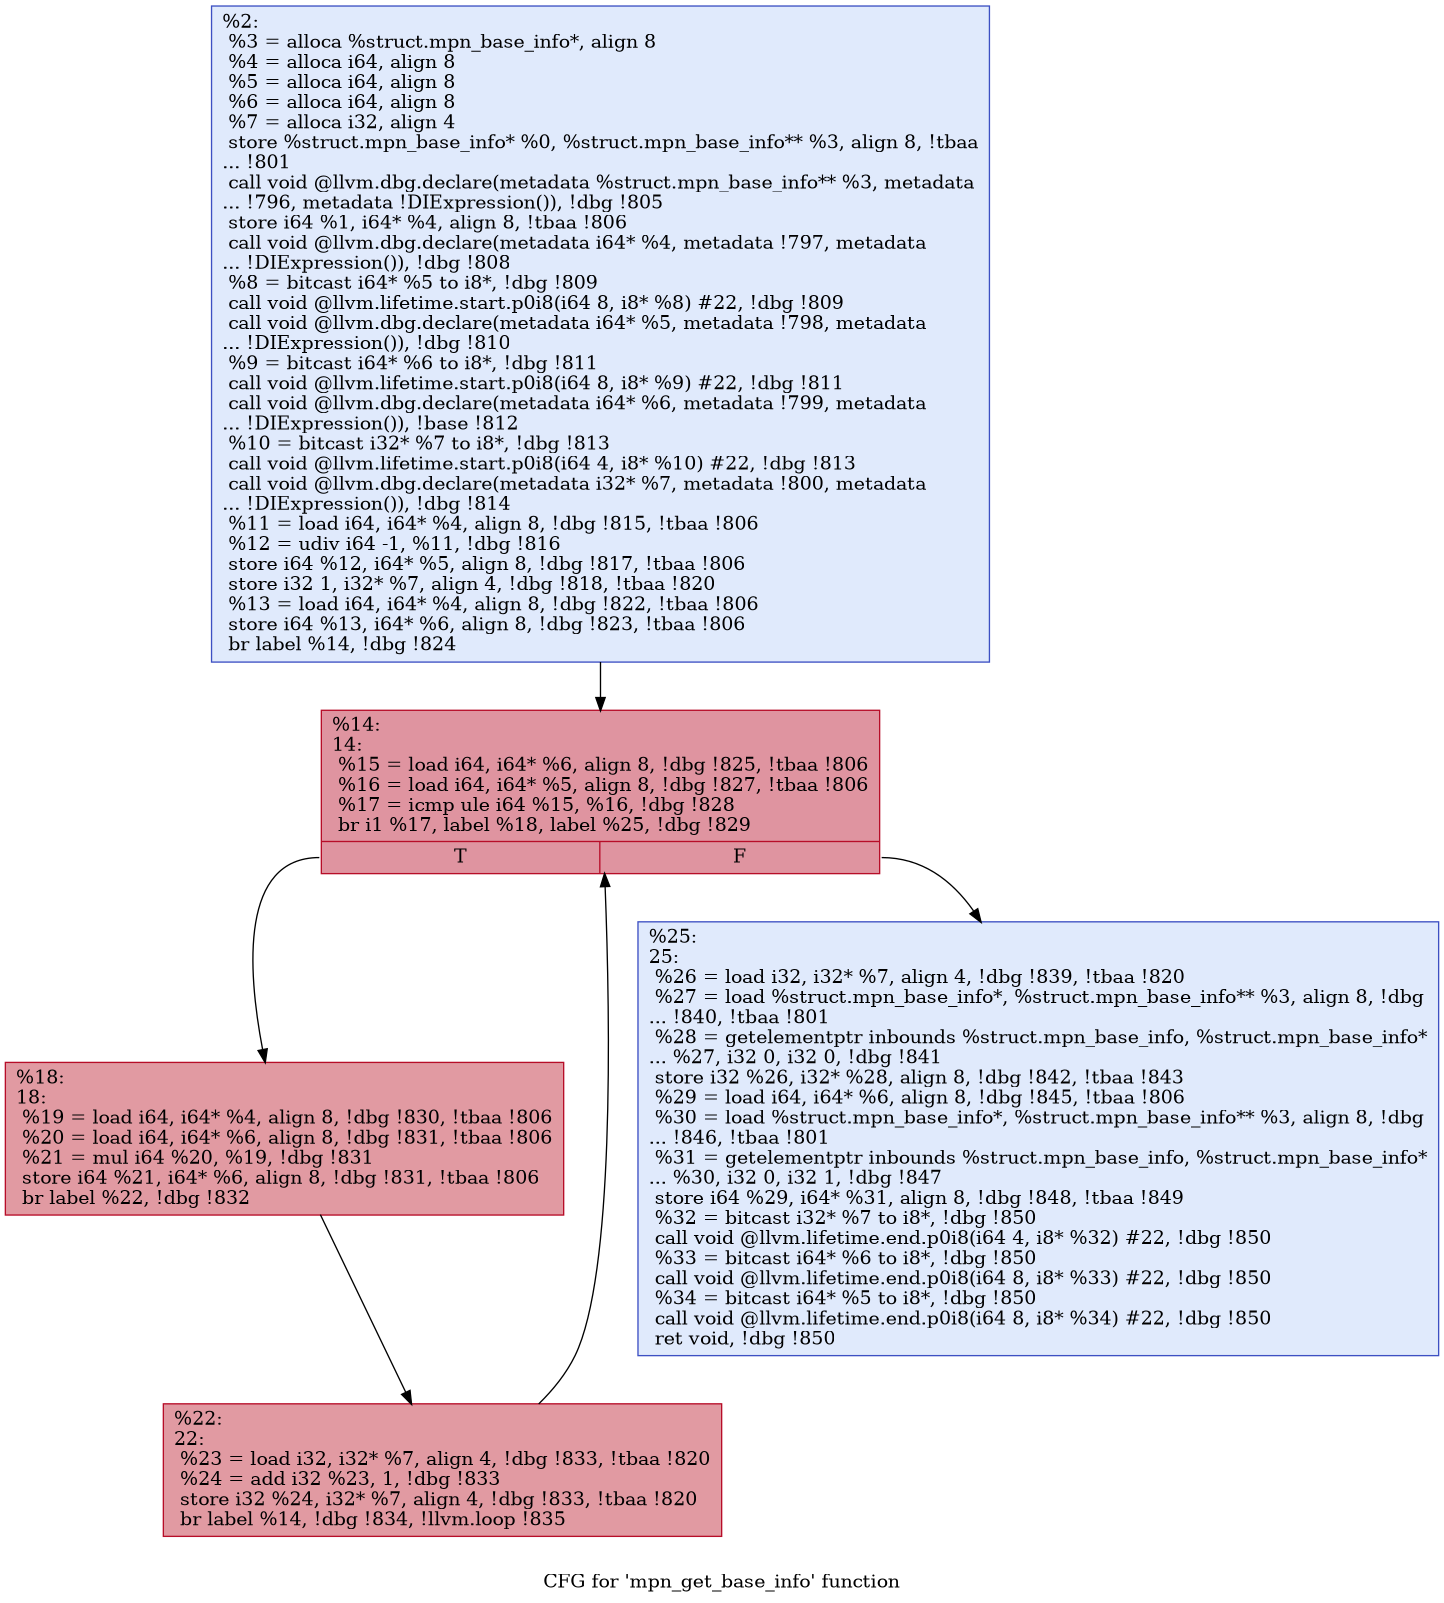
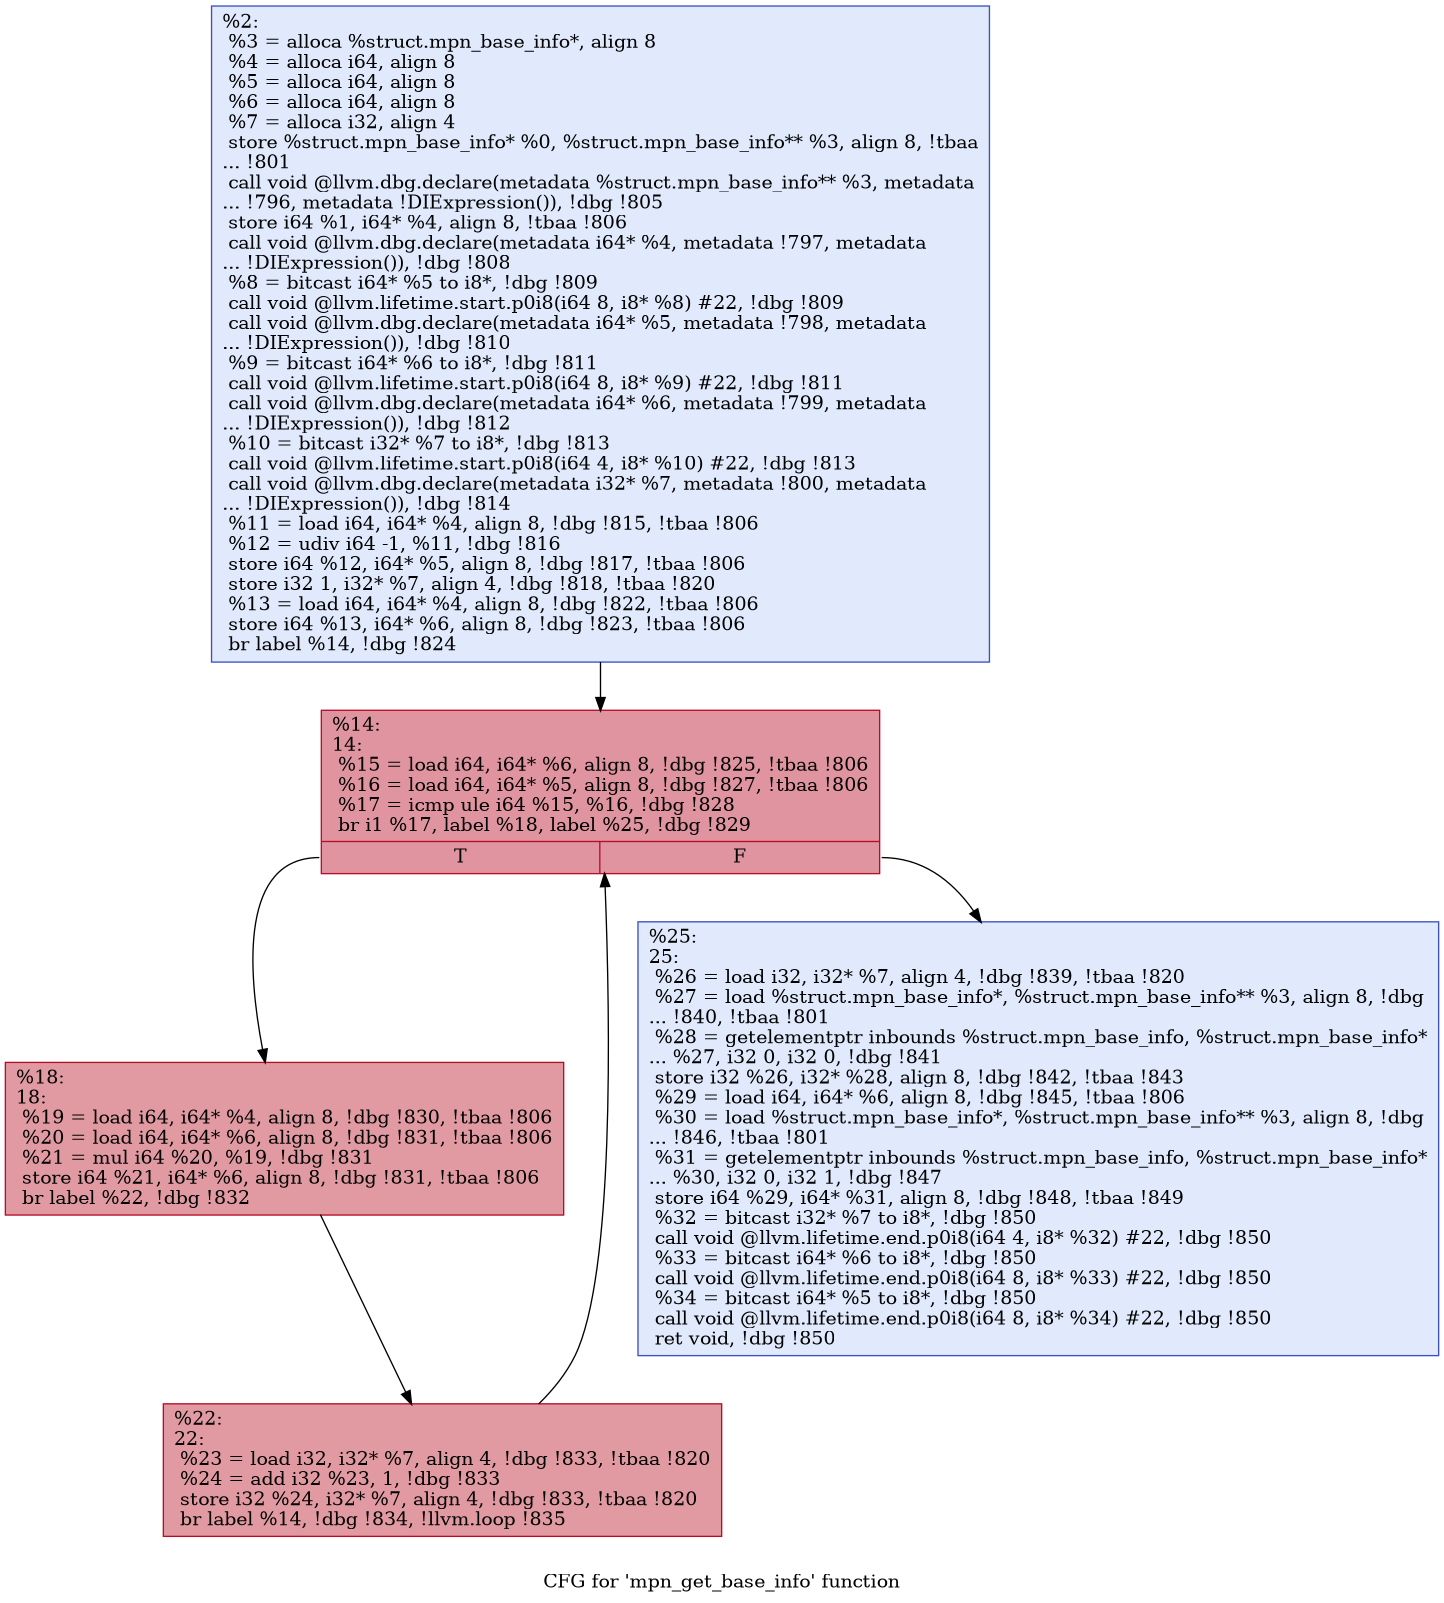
node "%2:": text "... !DIExpression()), !base !812" -> "... !DIExpression()), !dbg !812"
